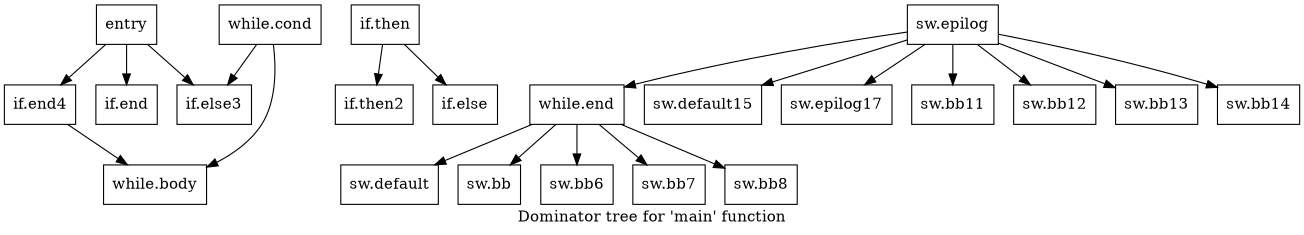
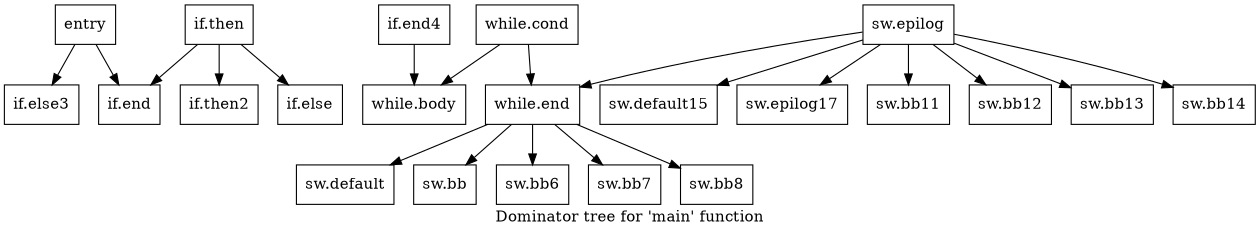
edge "while.cond" -> "if.else3": now "while.cond" -> "while.end"
edge "entry" -> "if.end4": removed
edge "if.then" -> "if.end": added
